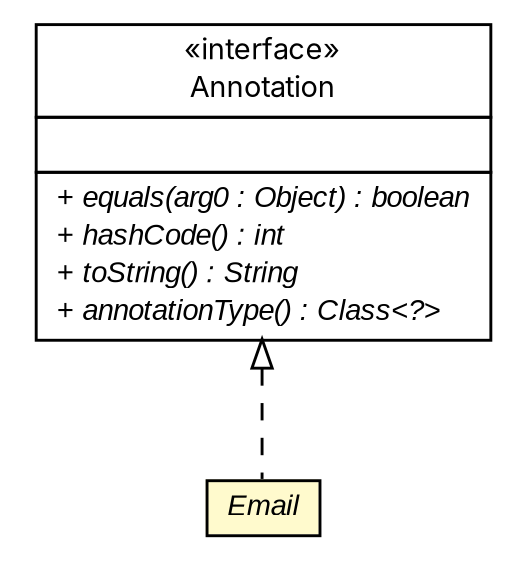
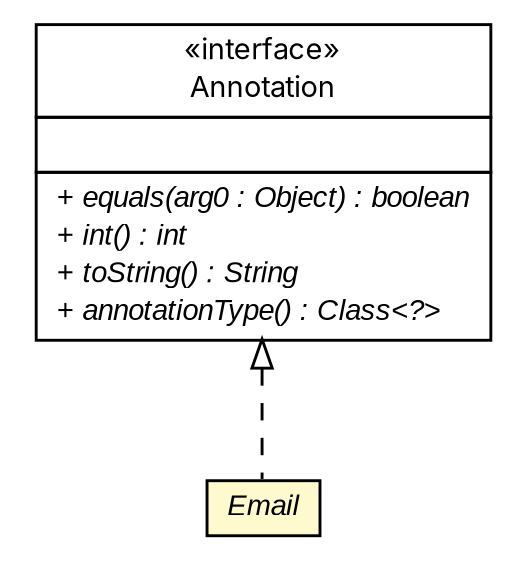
node "Annotation": text "+ hashCode() : int" -> "+ int() : int"
